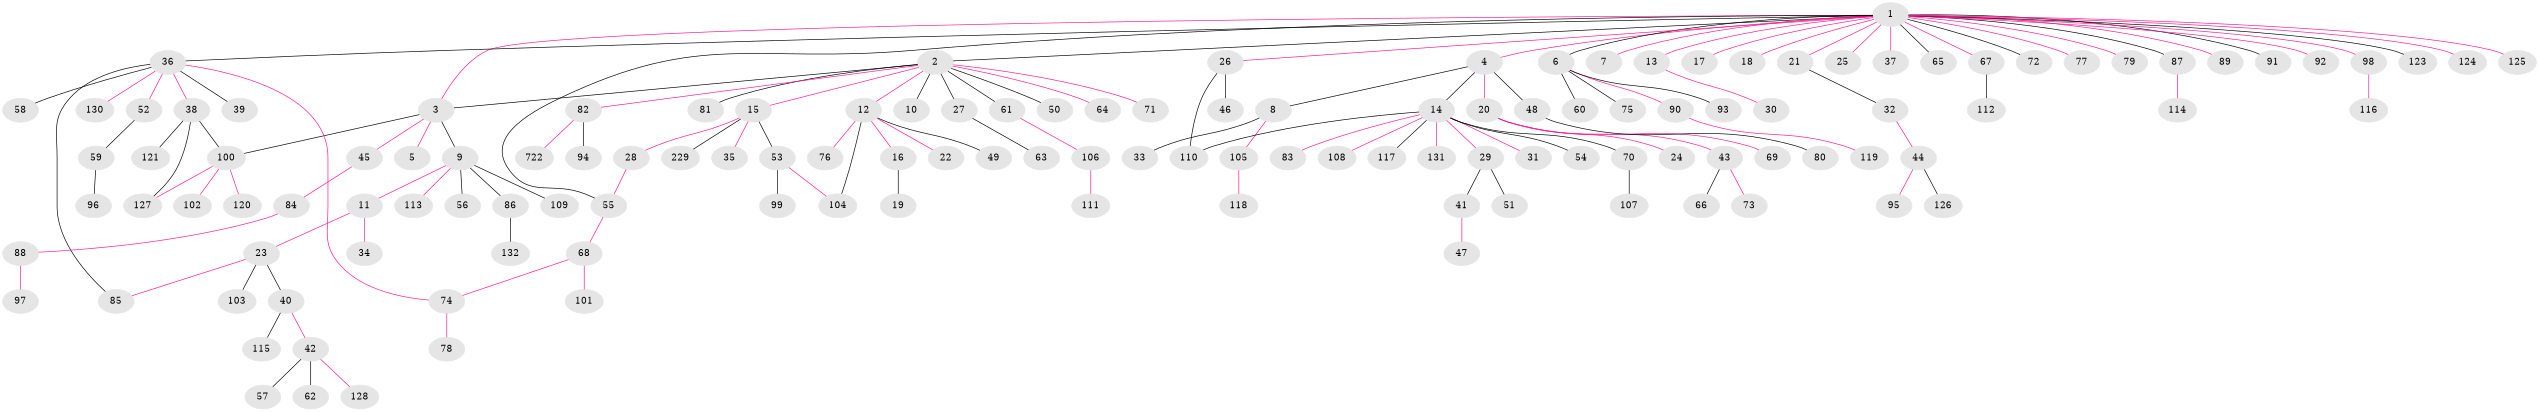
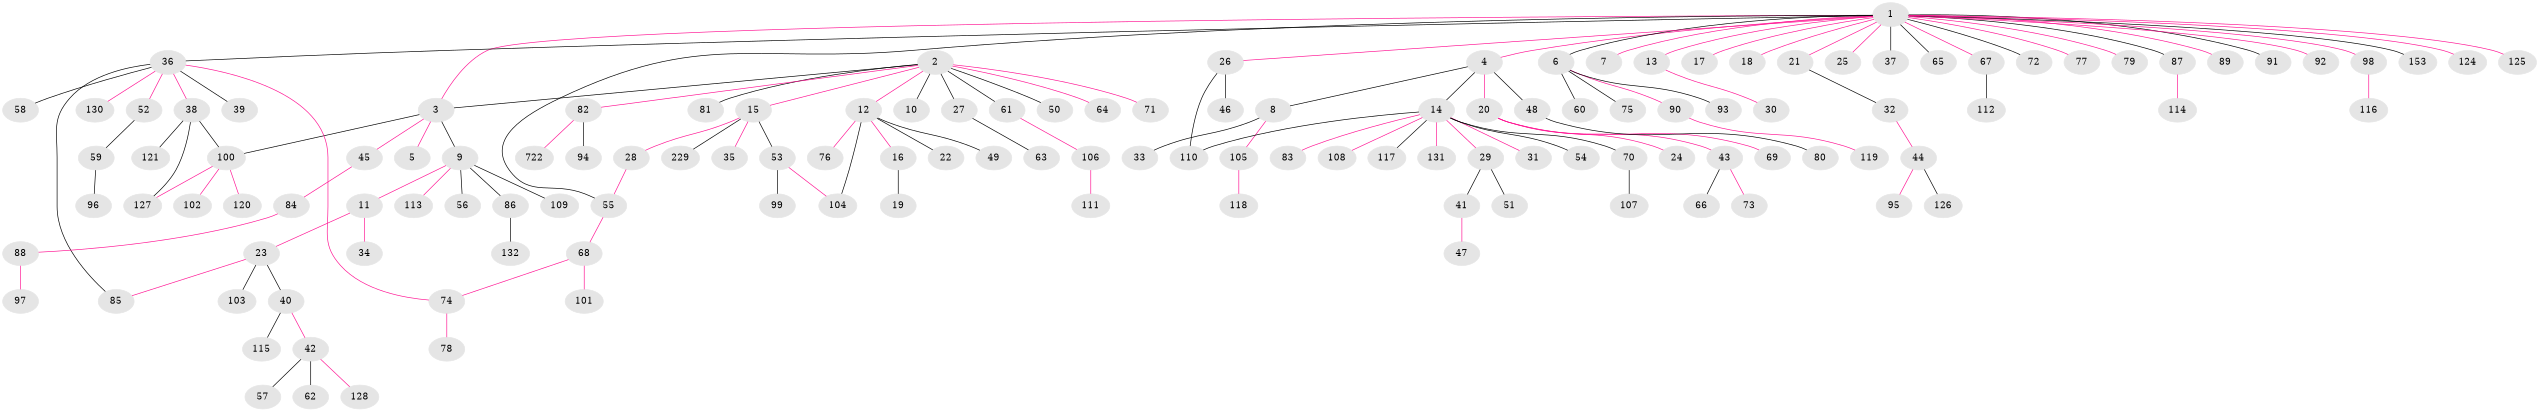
edge "1" -- "2": removed
edge "1" -- "37": color deeppink -> black
node "123": label "123" -> "153"
edge "12" -- "22": color deeppink -> black
